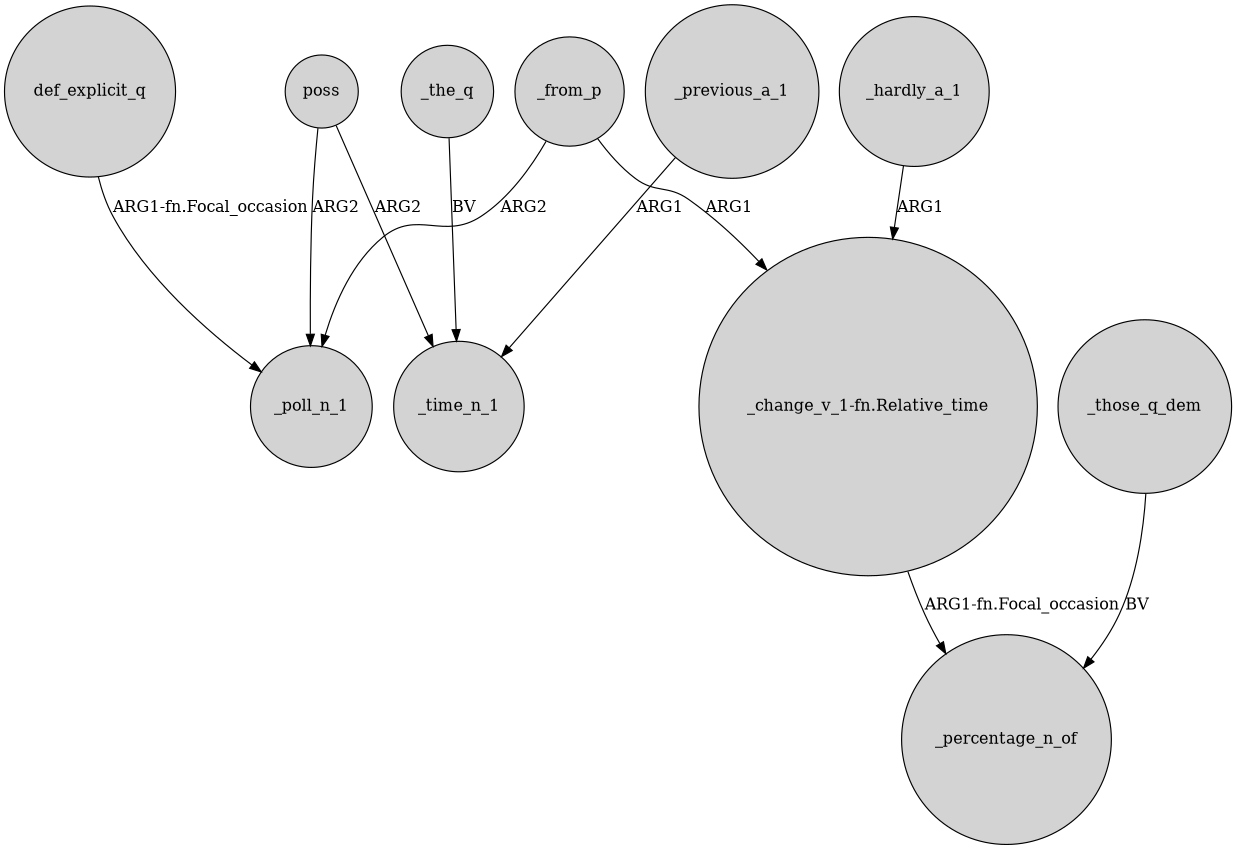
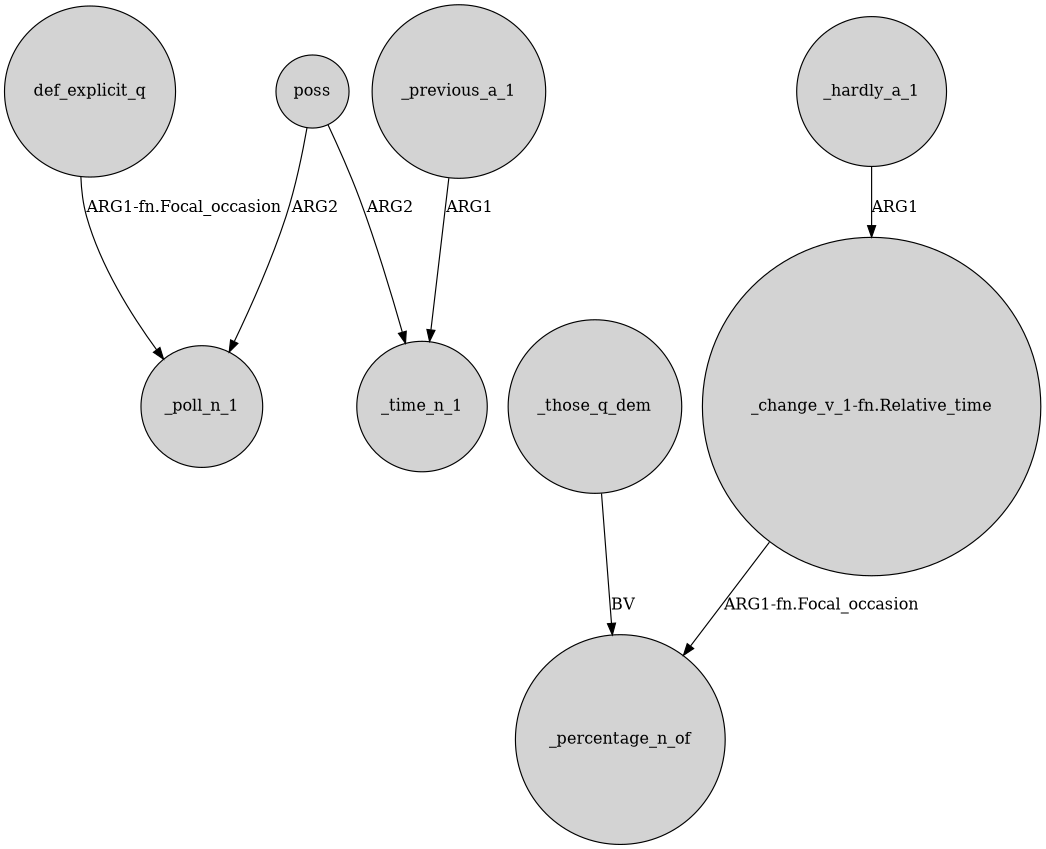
node "_the_q": removed
node "_from_p": removed
